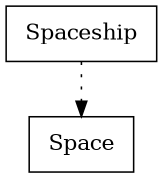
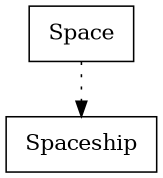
edge "Spaceship" -> "Space": reversed
